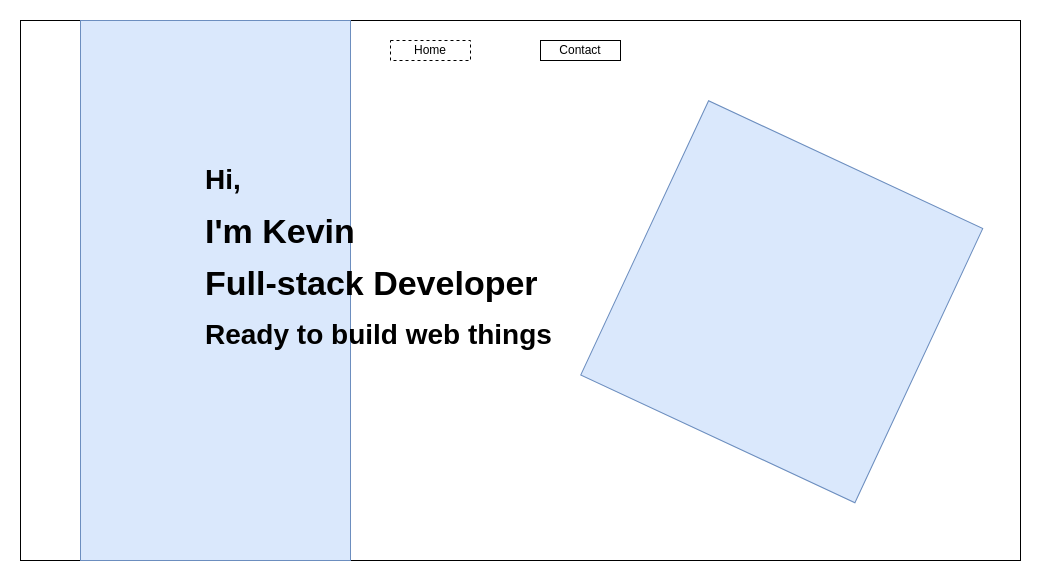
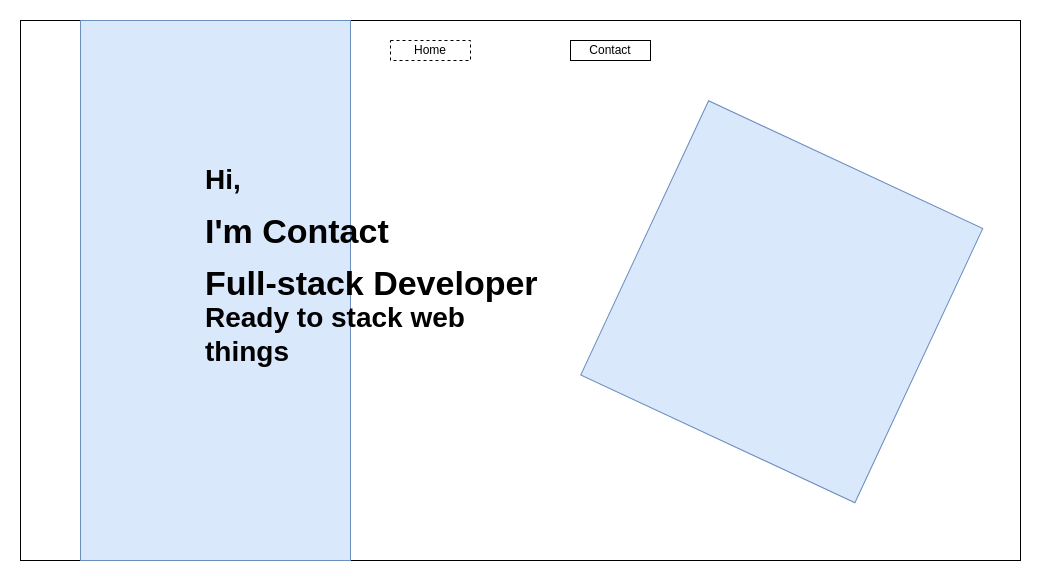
node "Contact": moved (581, 51) -> (611, 51)
node "I'm Kevin": label "I'm Kevin" -> "I'm Contact"
node "Ready to build web things": label "Ready to build web things" -> "Ready to stack web things"
